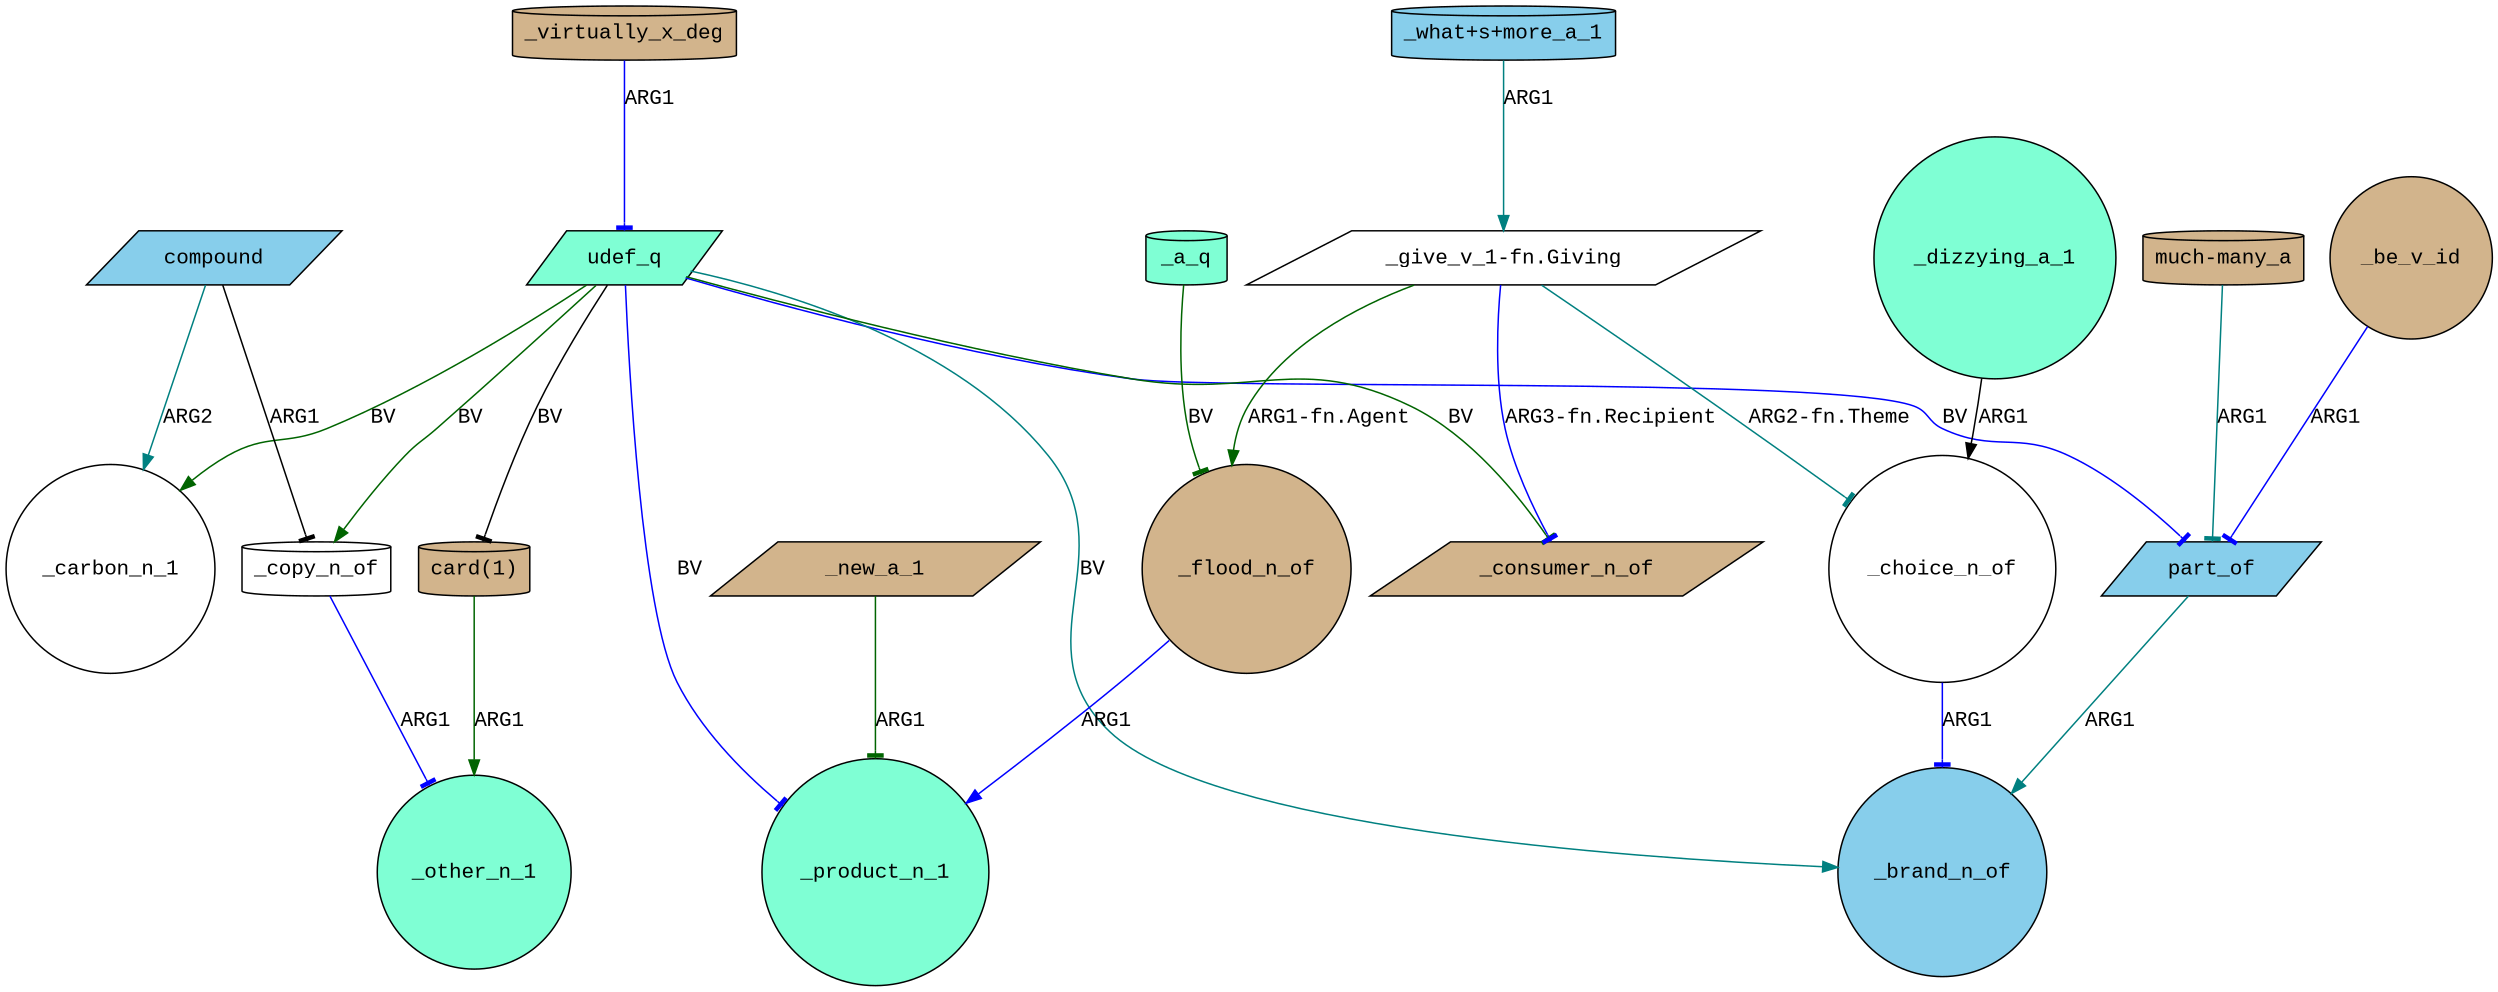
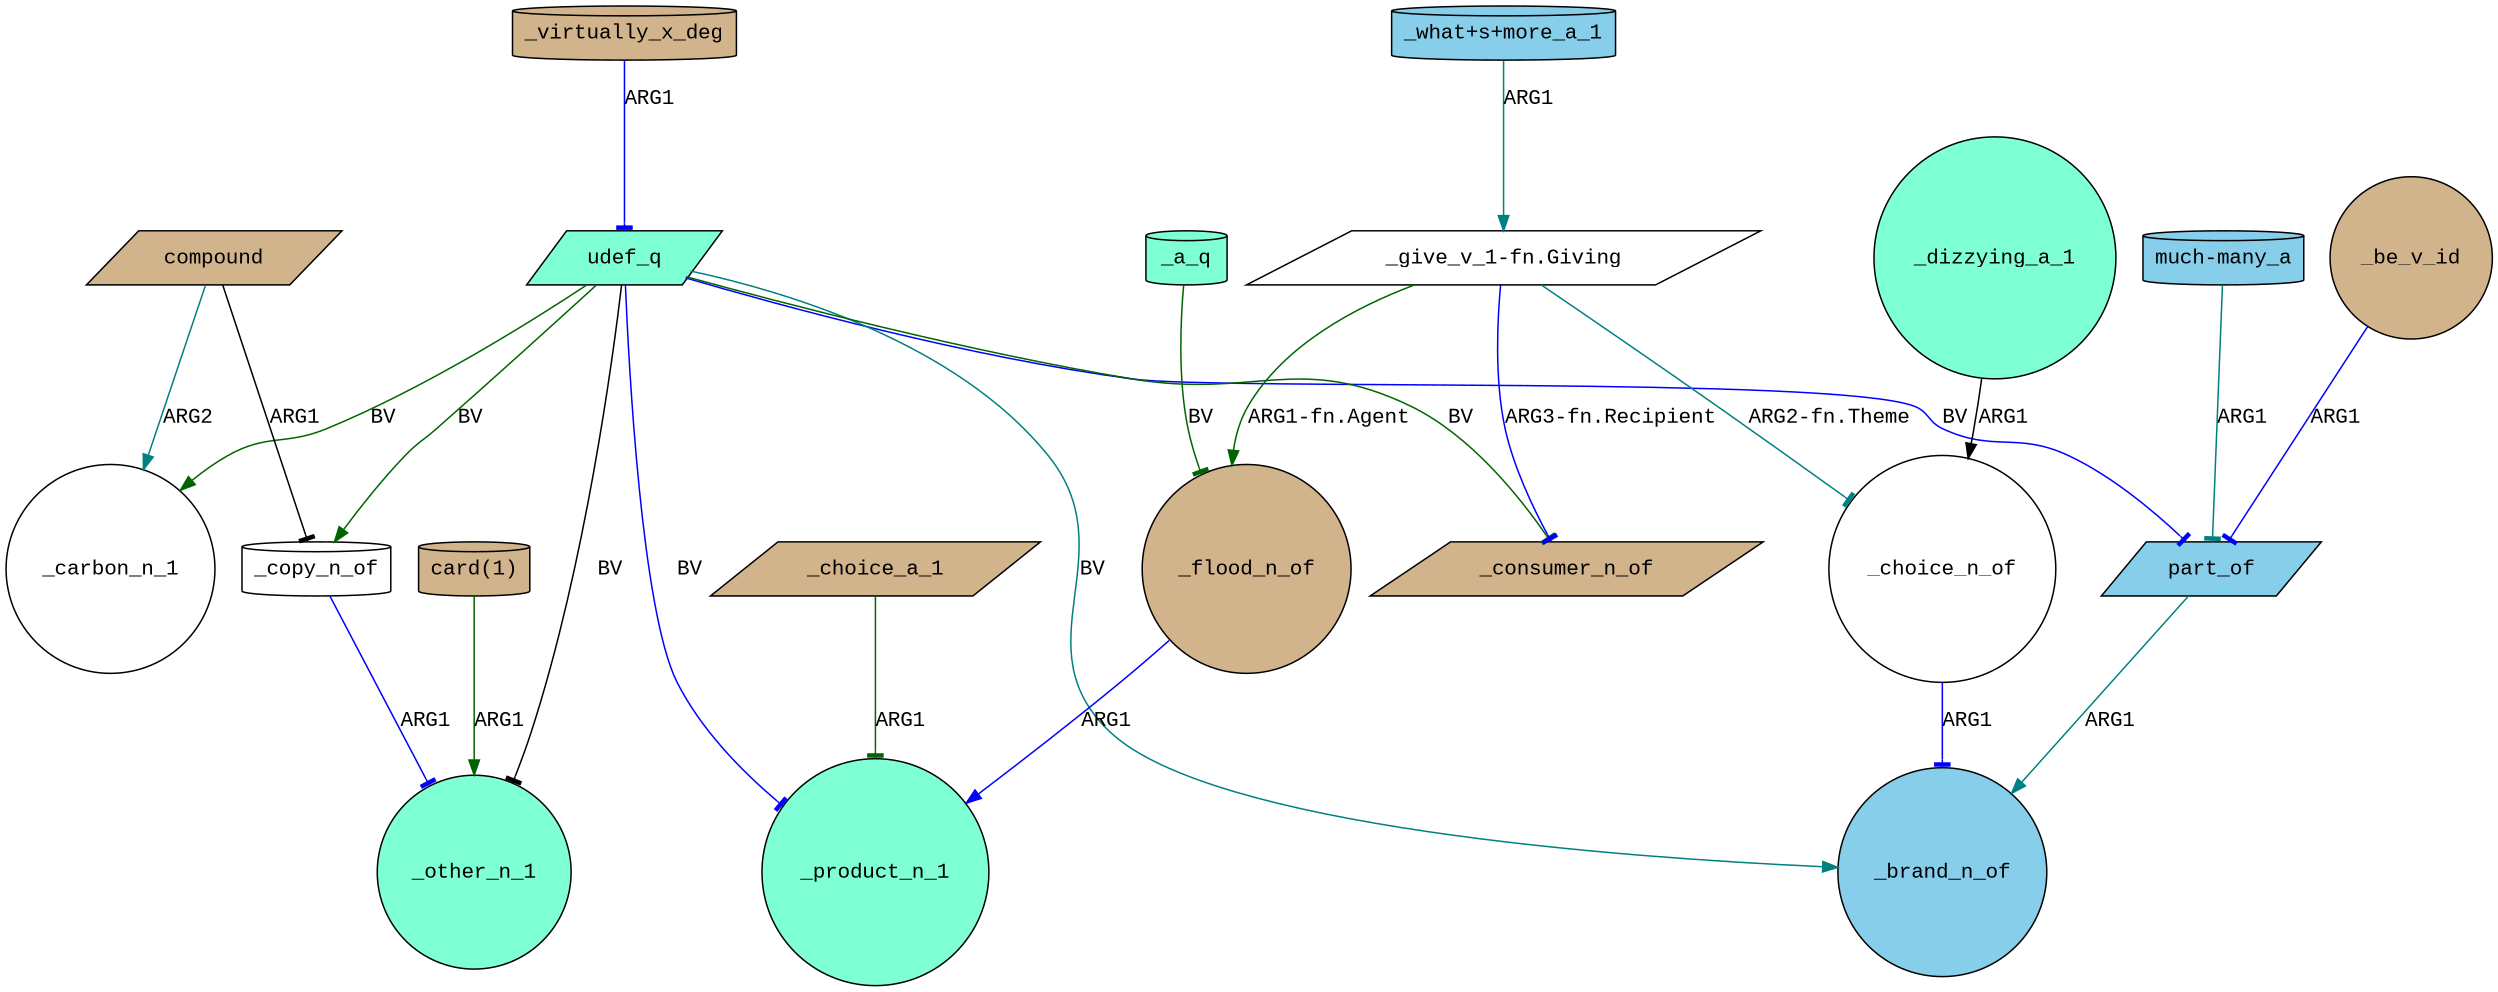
node "compound": fillcolor skyblue -> tan
node "much-many_a": fillcolor tan -> skyblue
edge "udef_q" -> "card(1)": now "udef_q" -> "_other_n_1"
node "_new_a_1": label "_new_a_1" -> "_choice_a_1"
